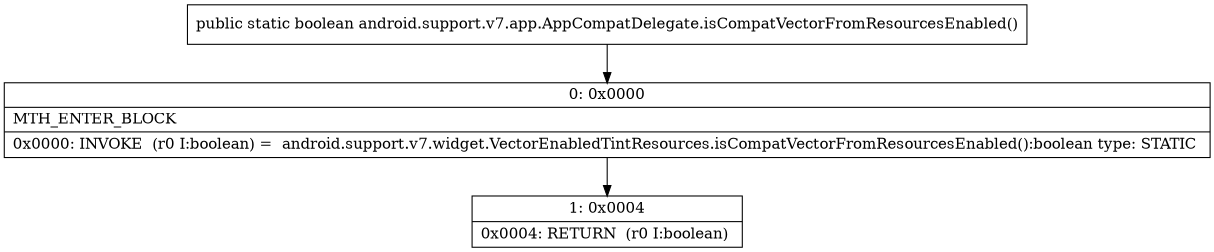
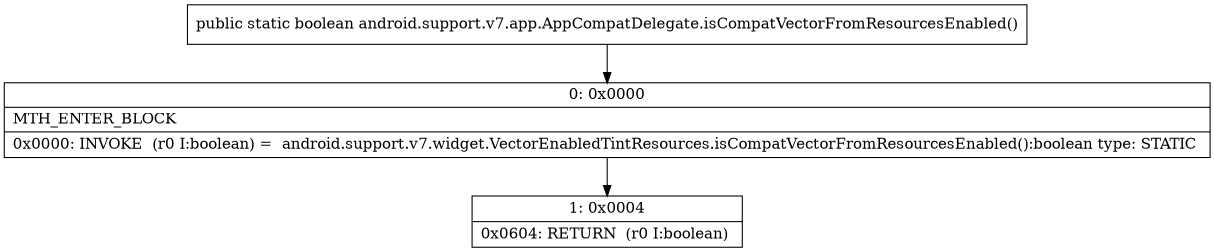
node "1: 0x0004": text "0x0004: RETURN  (r0 I:boolean)" -> "0x0604: RETURN  (r0 I:boolean)"
